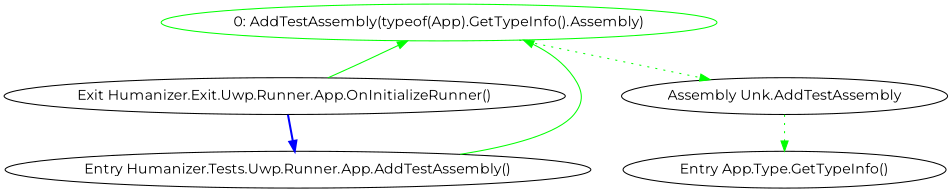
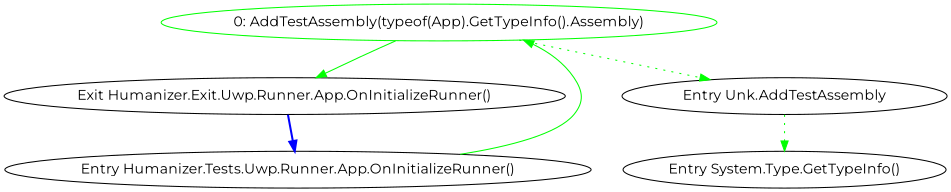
edge "Exit Humanizer.Exit.Uwp.Runner.App.OnInitializeRunner()" -> "0: AddTestAssembly(typeof(App).GetTypeInfo().Assembly)": reversed
node "Assembly Unk.AddTestAssembly": label "Assembly Unk.AddTestAssembly" -> "Entry Unk.AddTestAssembly"
node "Entry Humanizer.Tests.Uwp.Runner.App.AddTestAssembly()": label "Entry Humanizer.Tests.Uwp.Runner.App.AddTestAssembly()" -> "Entry Humanizer.Tests.Uwp.Runner.App.OnInitializeRunner()"
node "Entry App.Type.GetTypeInfo()": label "Entry App.Type.GetTypeInfo()" -> "Entry System.Type.GetTypeInfo()"
